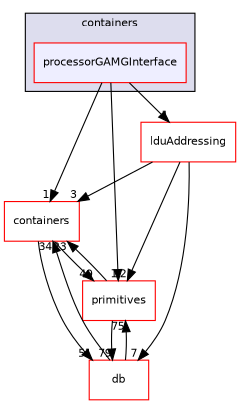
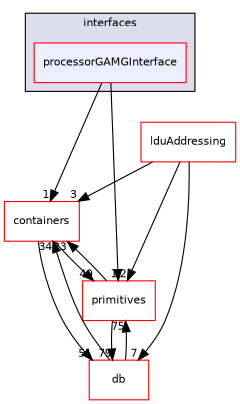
cluster "containers": label "containers" -> "interfaces"
edge "processorGAMGInterface" -> "lduAddressing": removed
